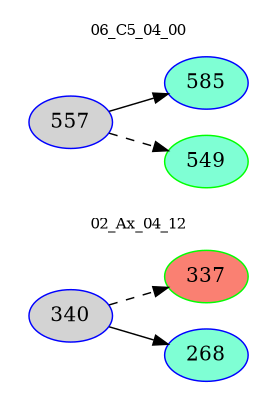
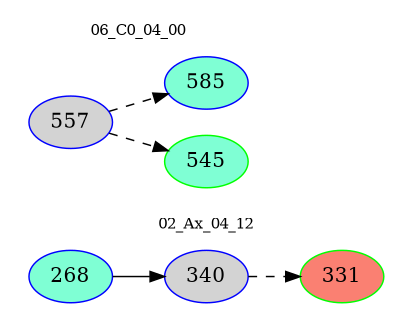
cluster "06_C5_04_00": label "06_C5_04_00" -> "06_C0_04_00"
edge "557" -> "585": style solid -> dashed
node "549": label "549" -> "545"
node "337": label "337" -> "331"
edge "340" -> "268": reversed
